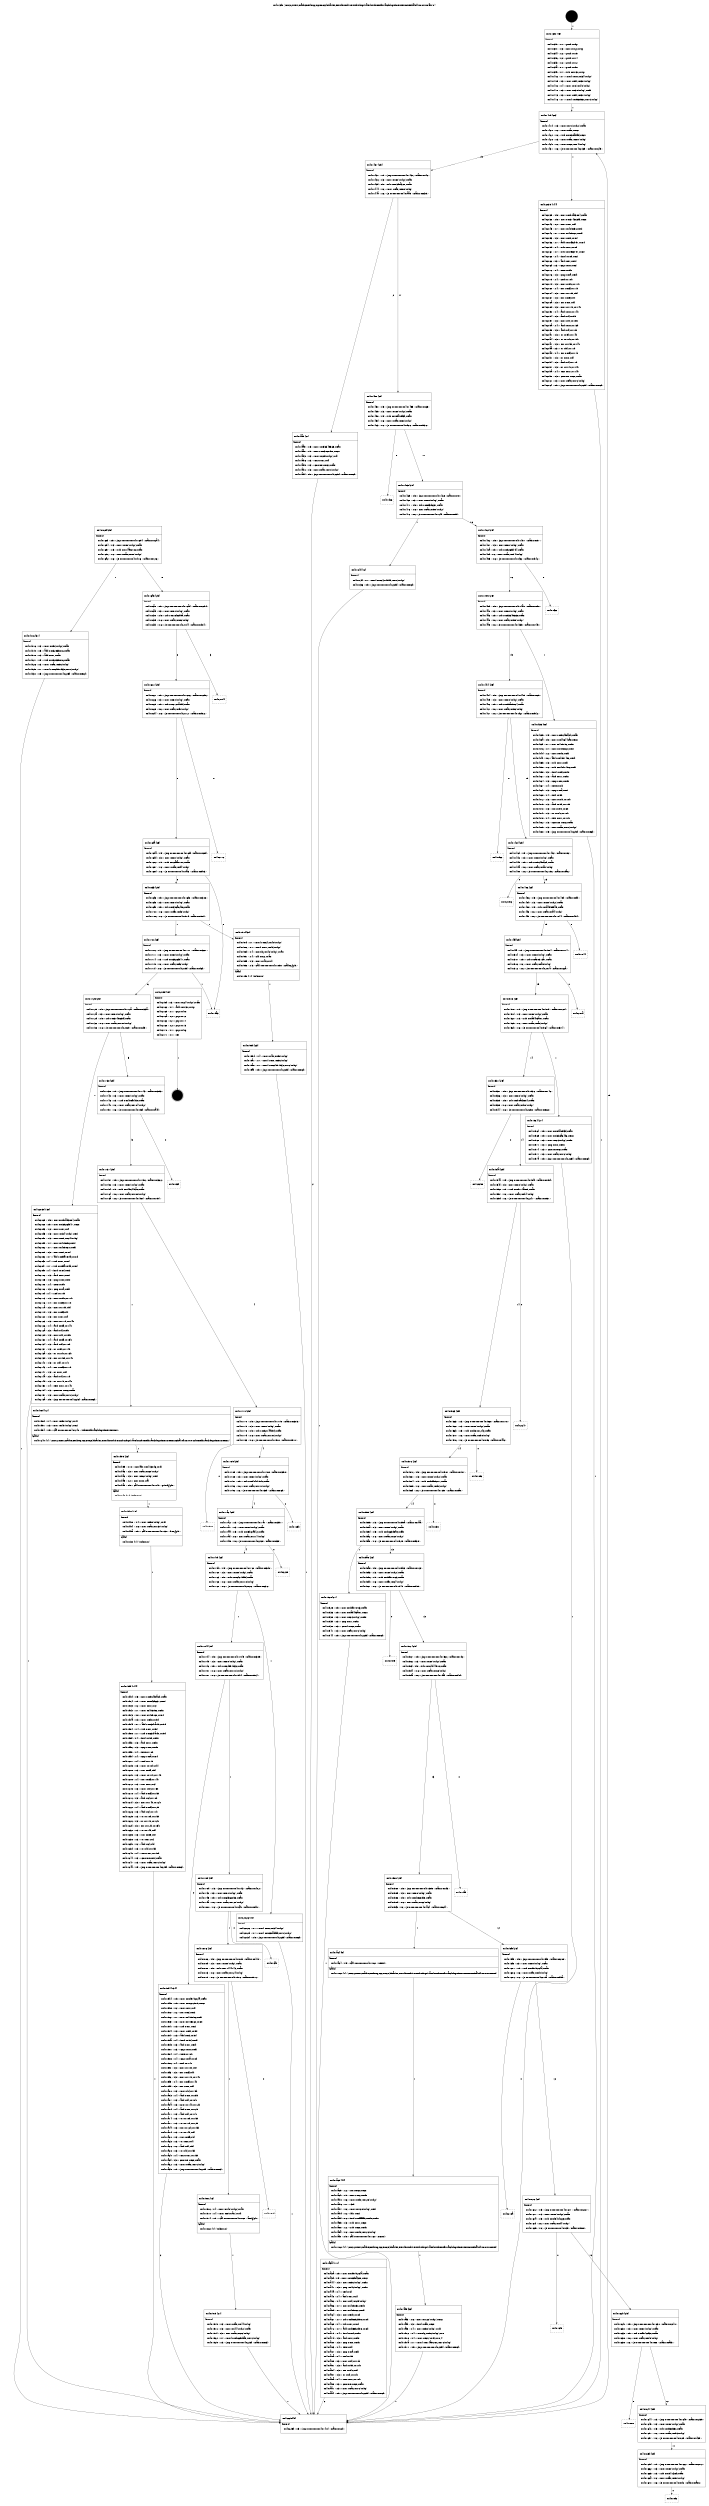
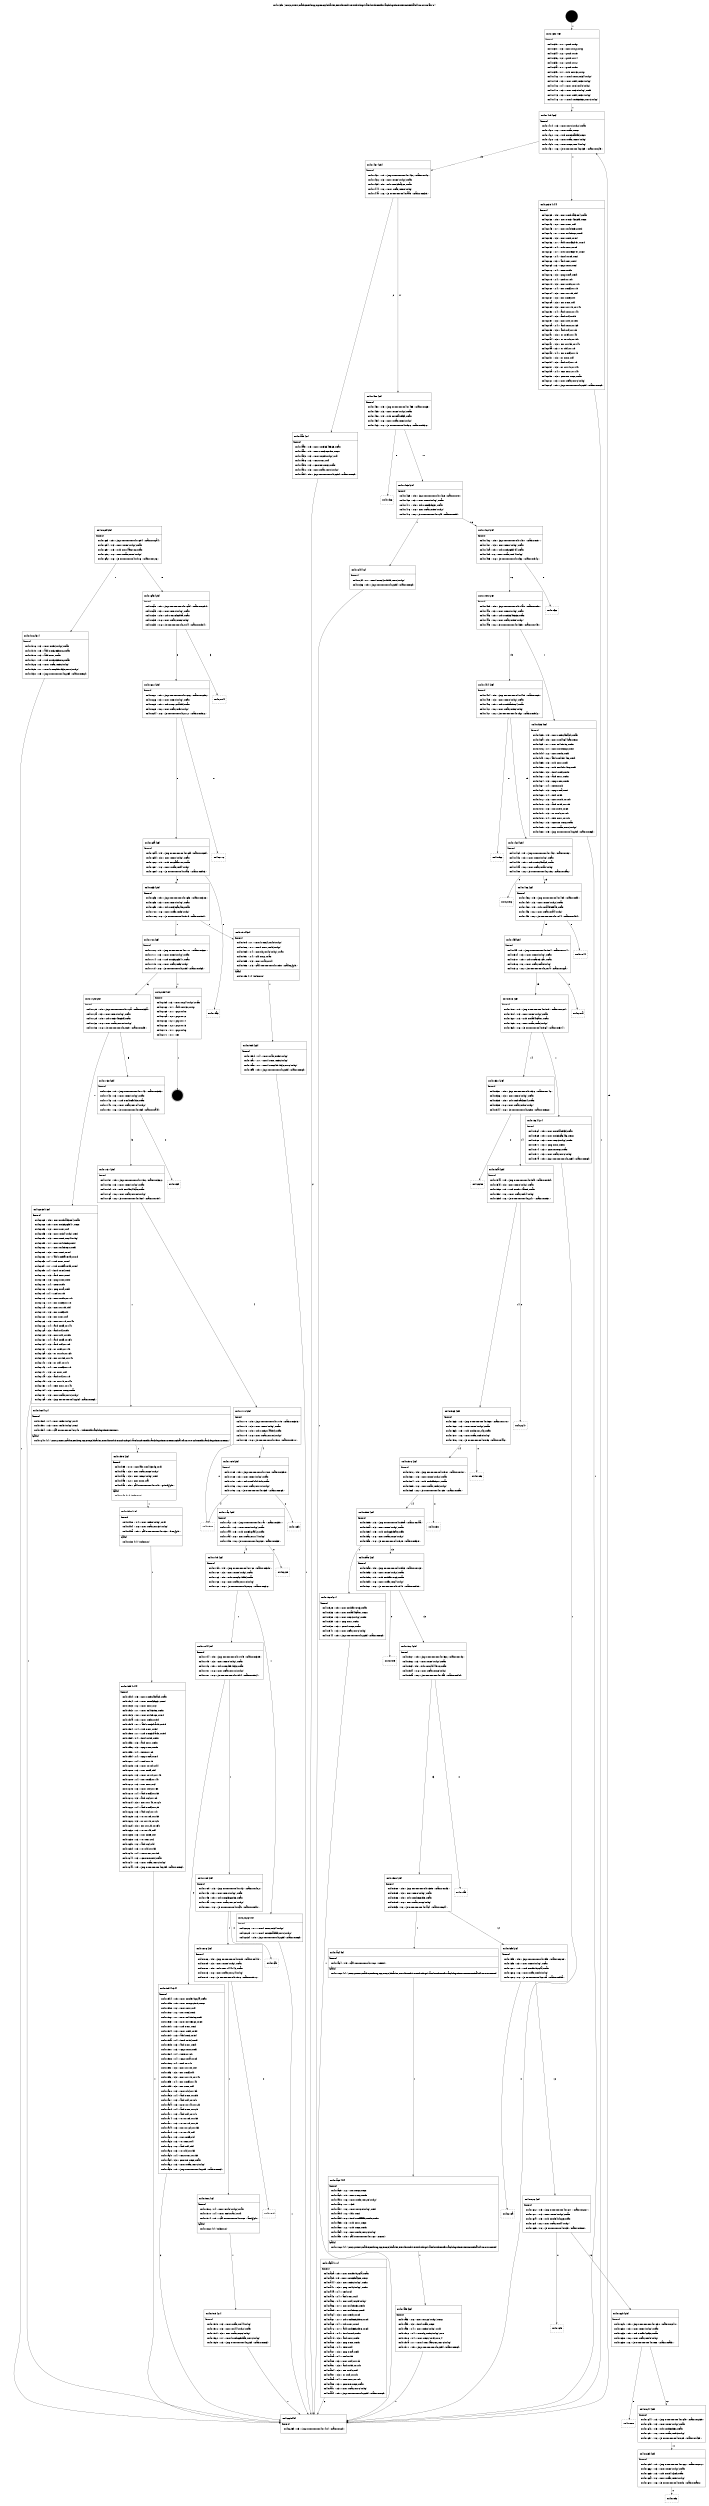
edge "0x40170c [25]" -> "0x401da3": now "0x40170c [25]" -> "0x40215f [19]"
edge "0x401789 [25]" -> "0x4017a2 [25]": now "0x401789 [25]" -> "0x401900"
